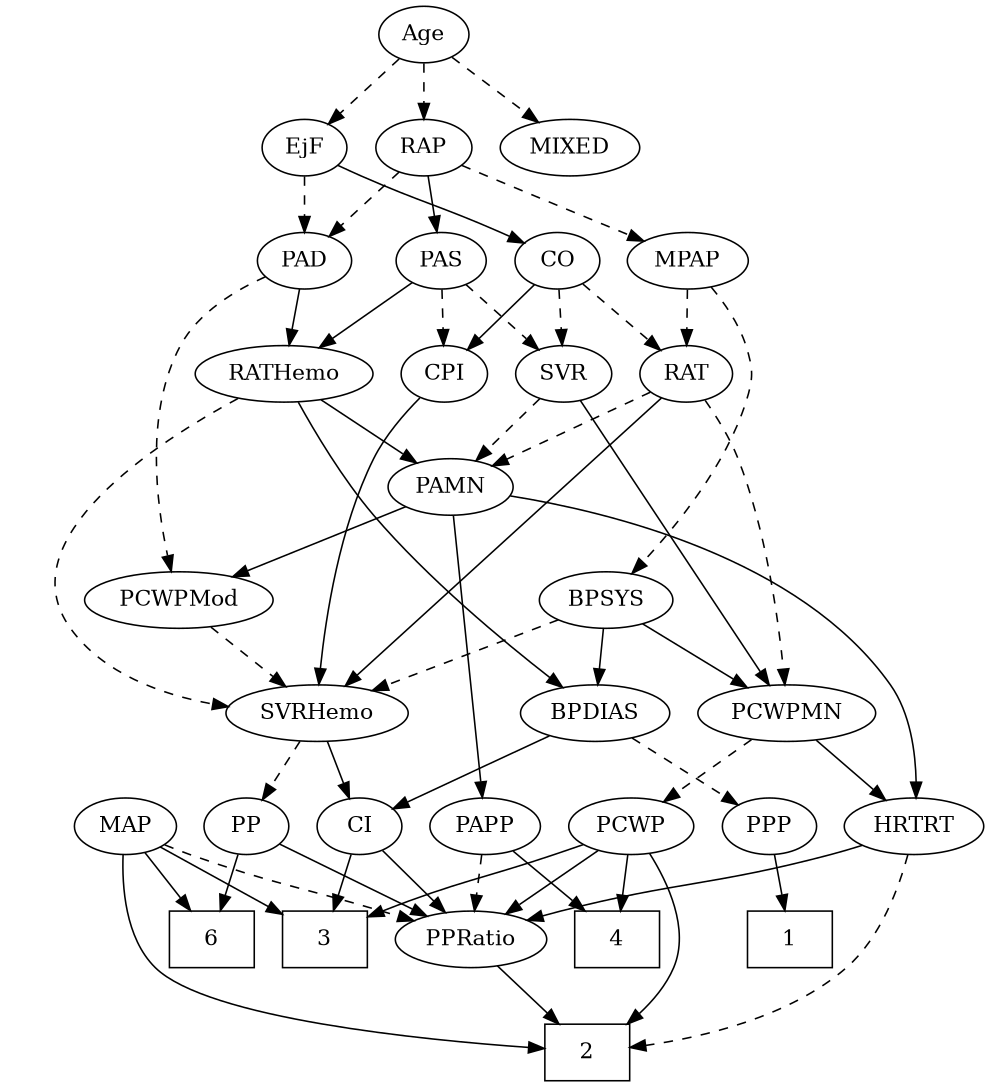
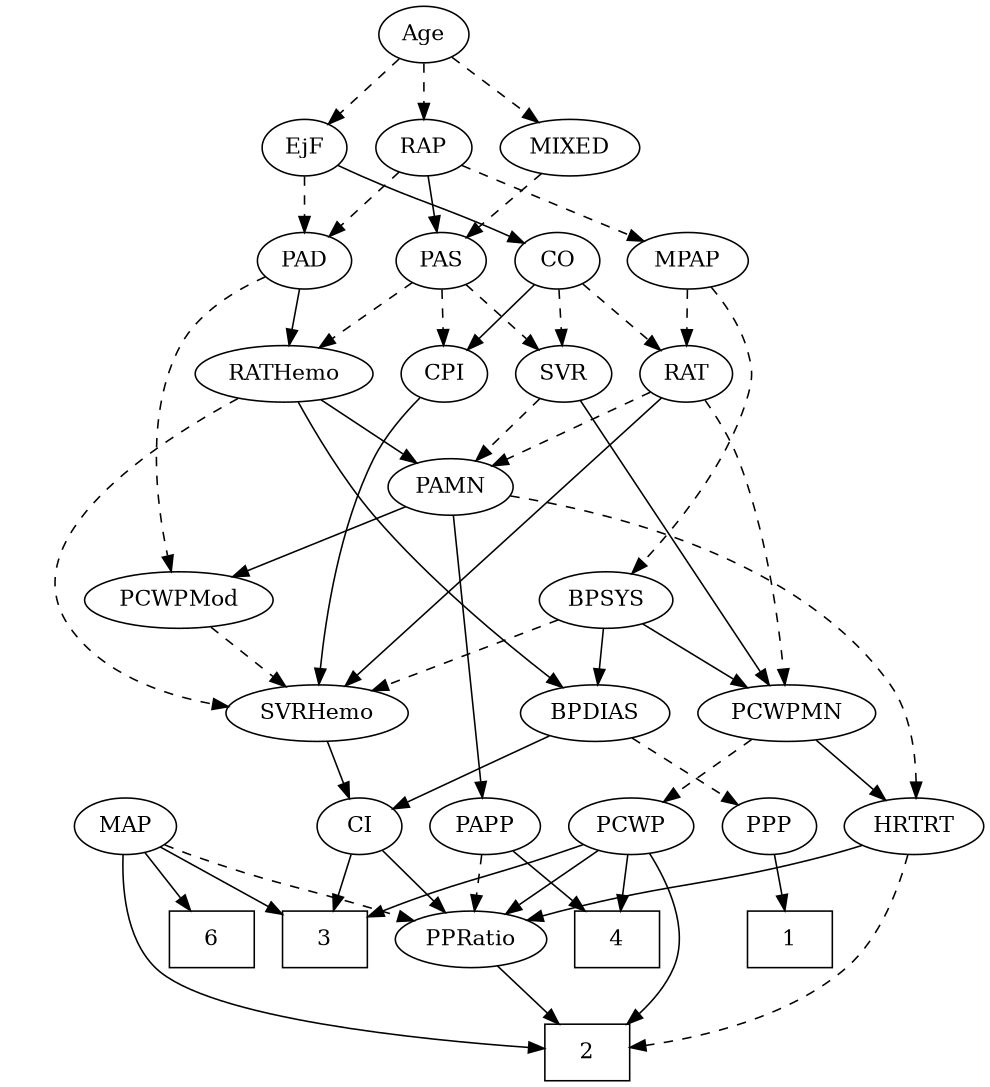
edge "MIXED" -> "PAS": added
edge "PAS" -> "RATHemo": style solid -> dashed
edge "PAMN" -> "HRTRT": style solid -> dashed
node "PP": removed
